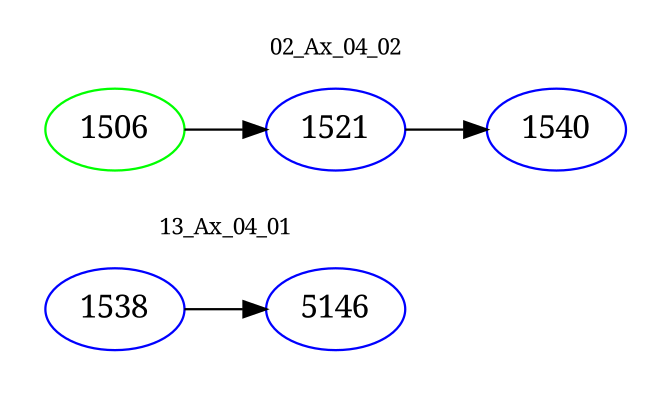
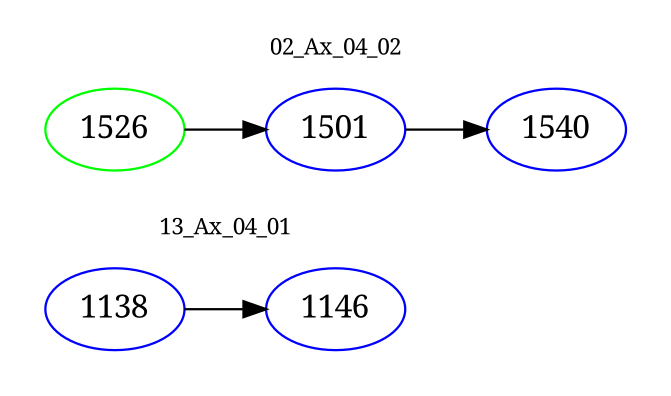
node "1506": label "1506" -> "1526"
node "1521": label "1521" -> "1501"
node "1538": label "1538" -> "1138"
node "5146": label "5146" -> "1146"
